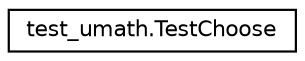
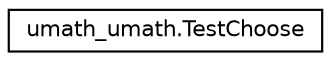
node "test_umath.TestChoose": label "test_umath.TestChoose" -> "umath_umath.TestChoose"
